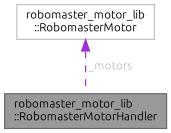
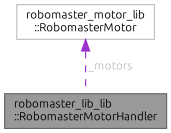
node "robomaster_motor_lib ::RobomasterMotorHandler": label "robomaster_motor_lib ::RobomasterMotorHandler" -> "robomaster_lib_lib ::RobomasterMotorHandler"
